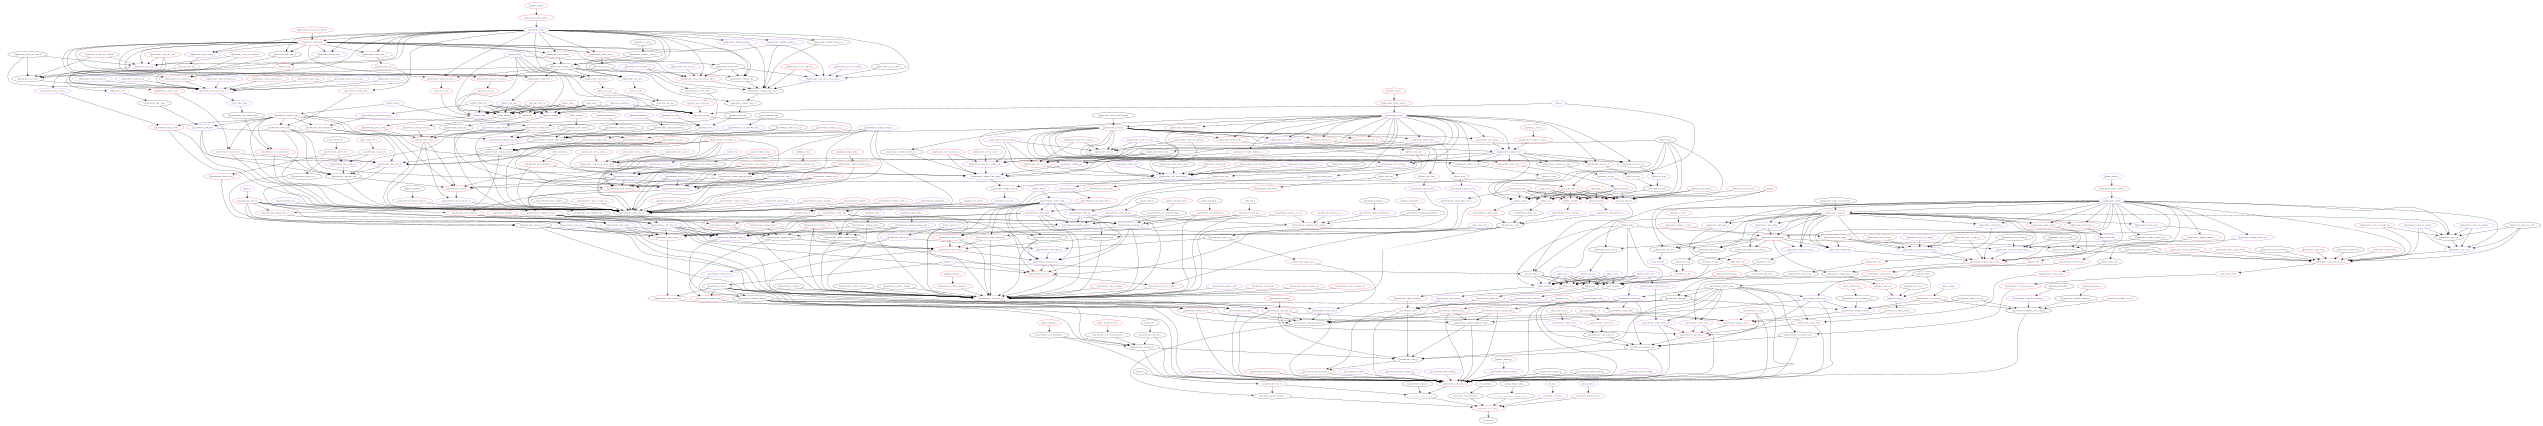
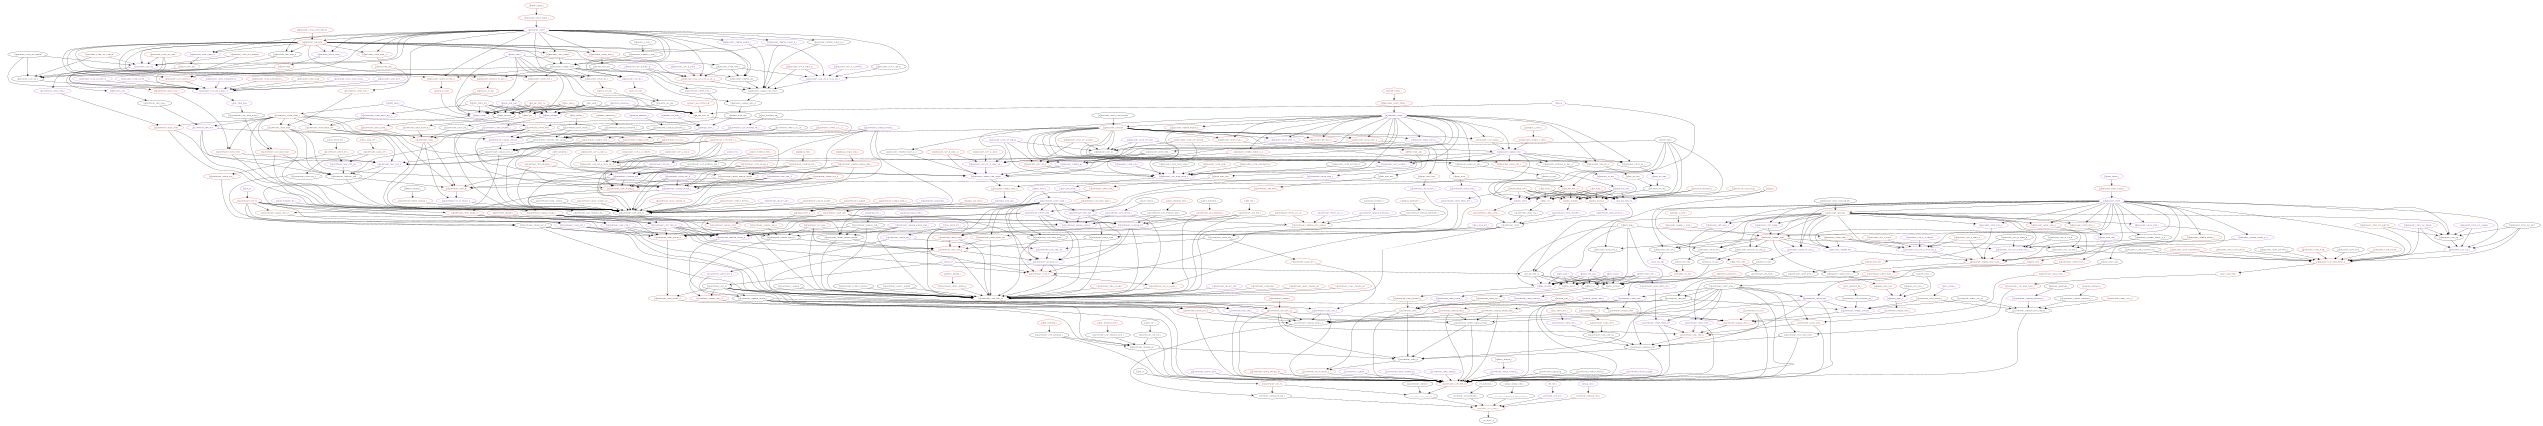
node "[2]decoder_i.CSR_DSCRATCH1": removed
